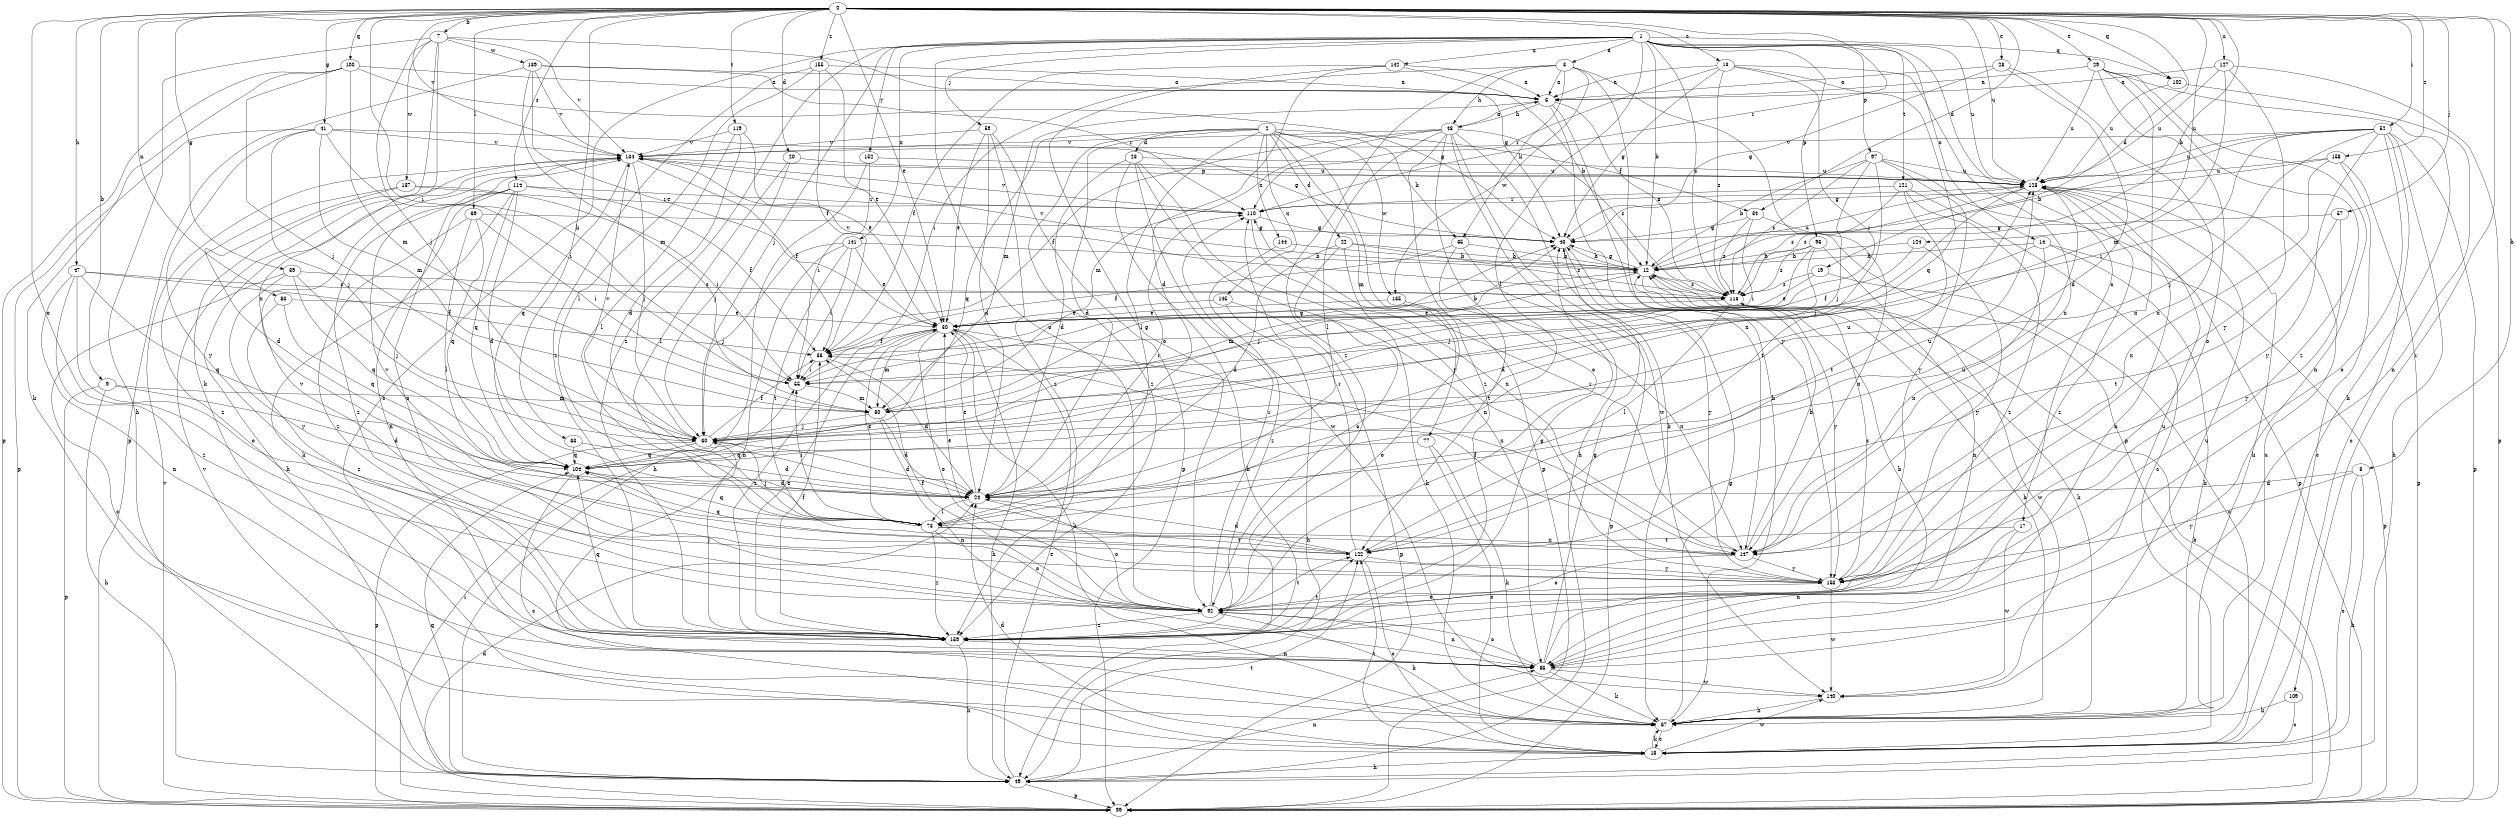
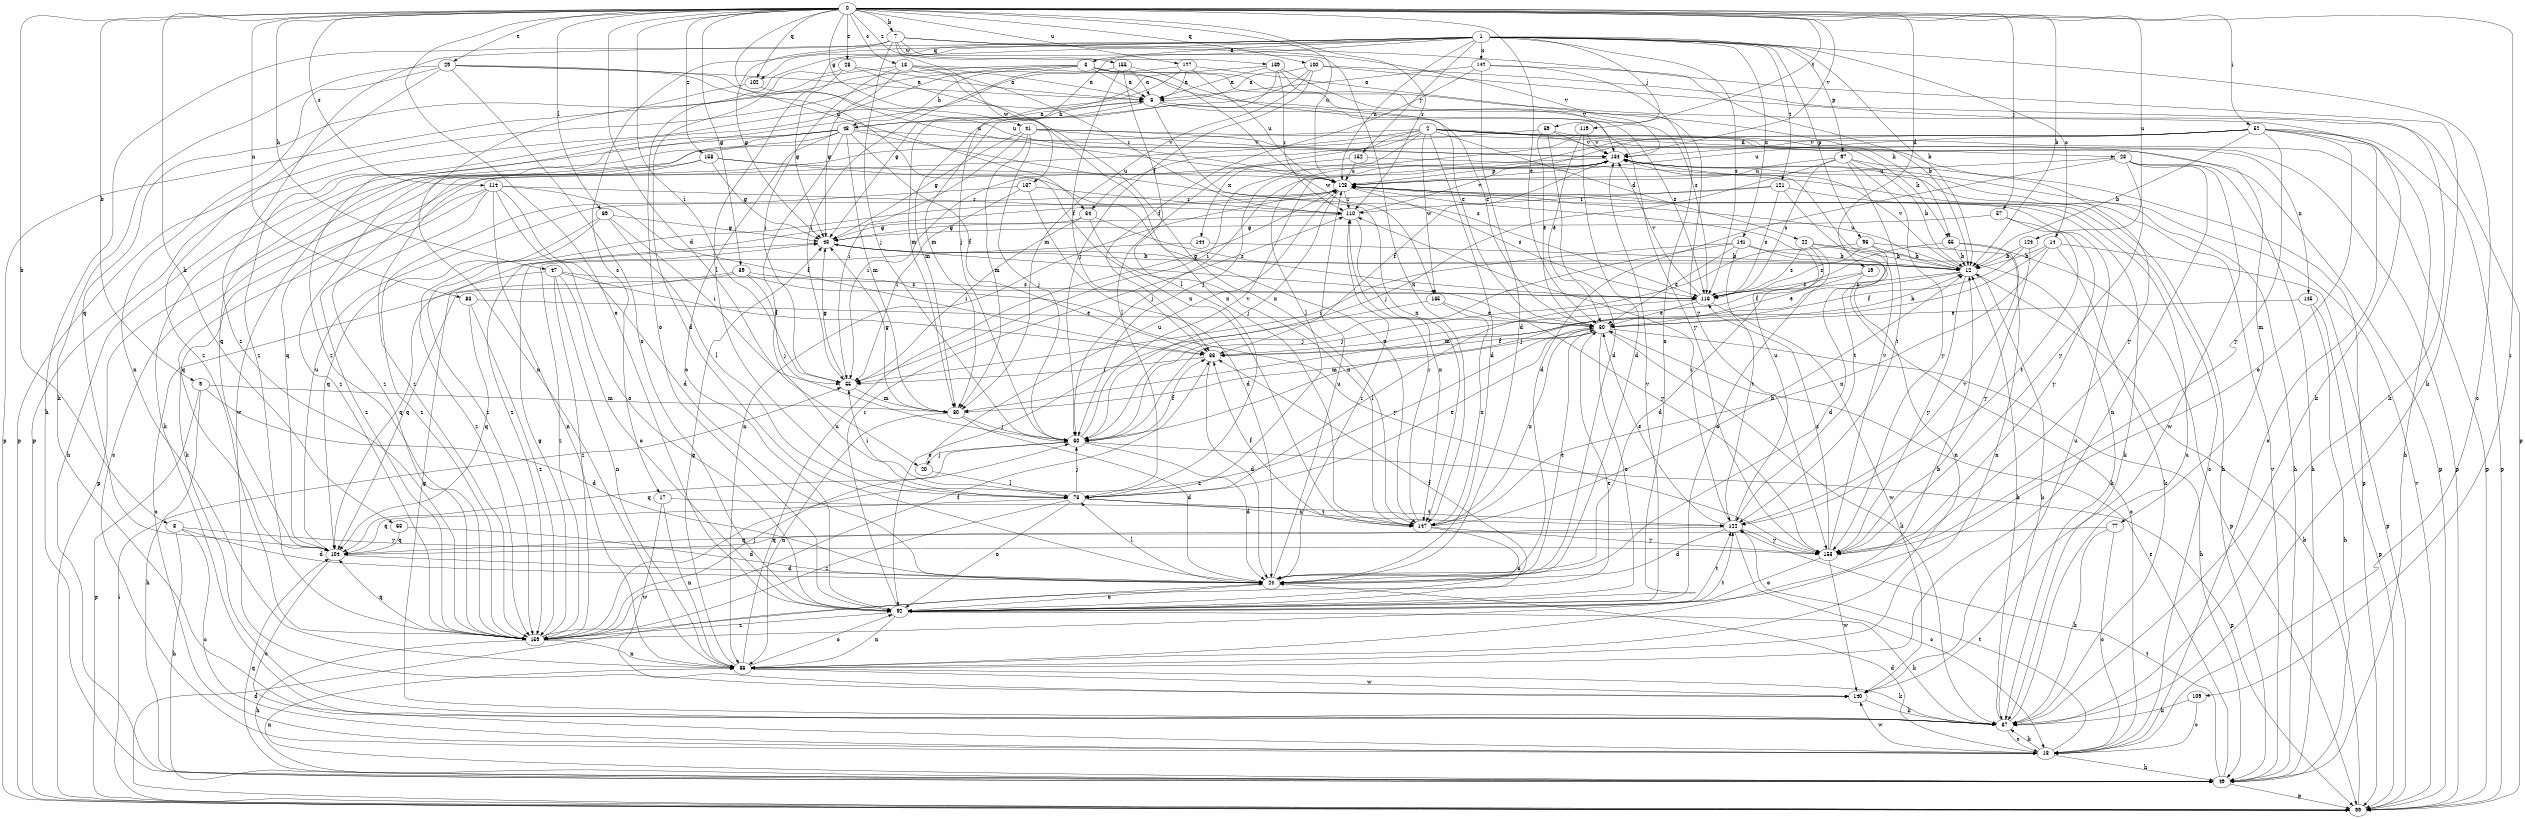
edge "20" -> "60": reversed
edge "65" -> "122": label "t" -> "v"
